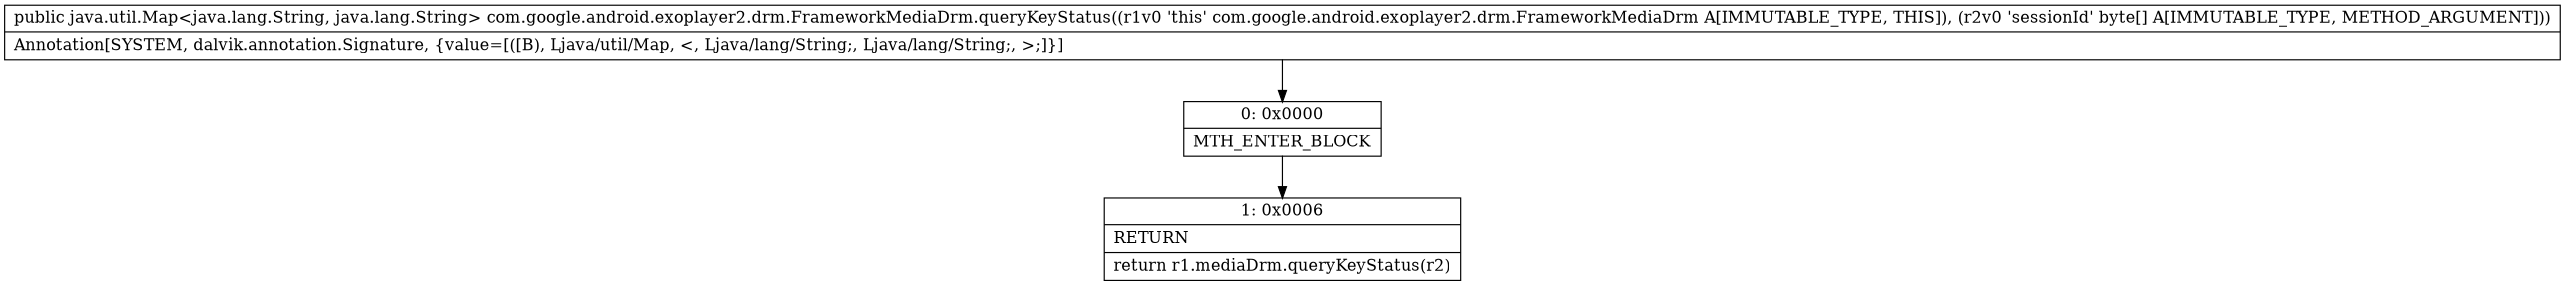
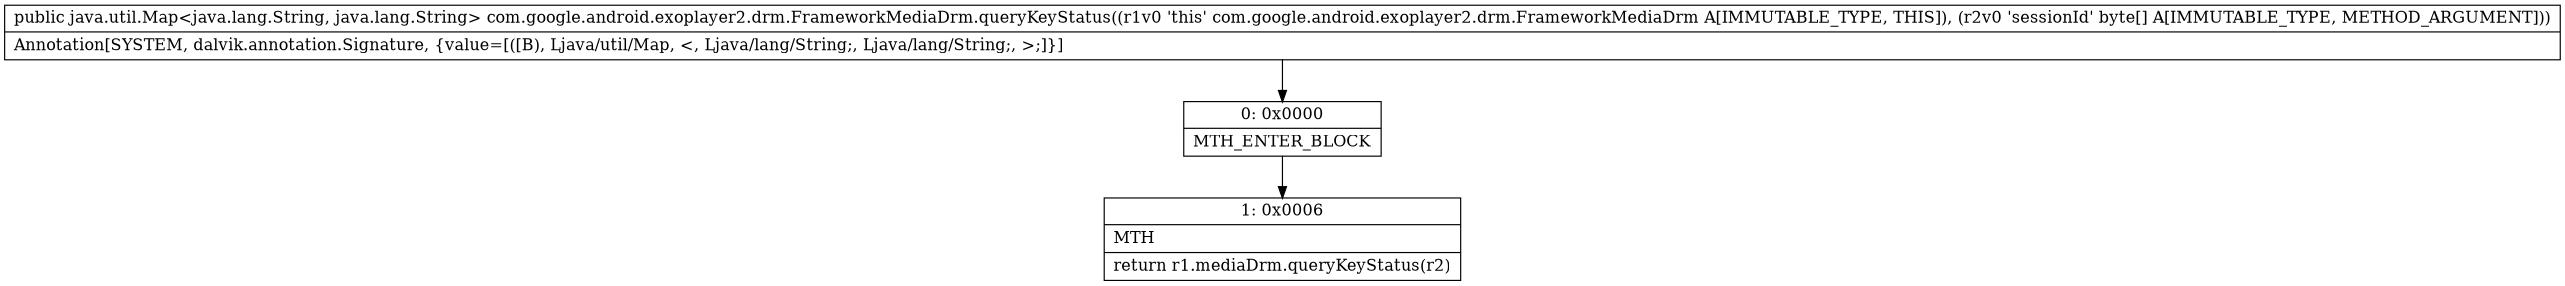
node "1: 0x0006": text "RETURN" -> "MTH"
